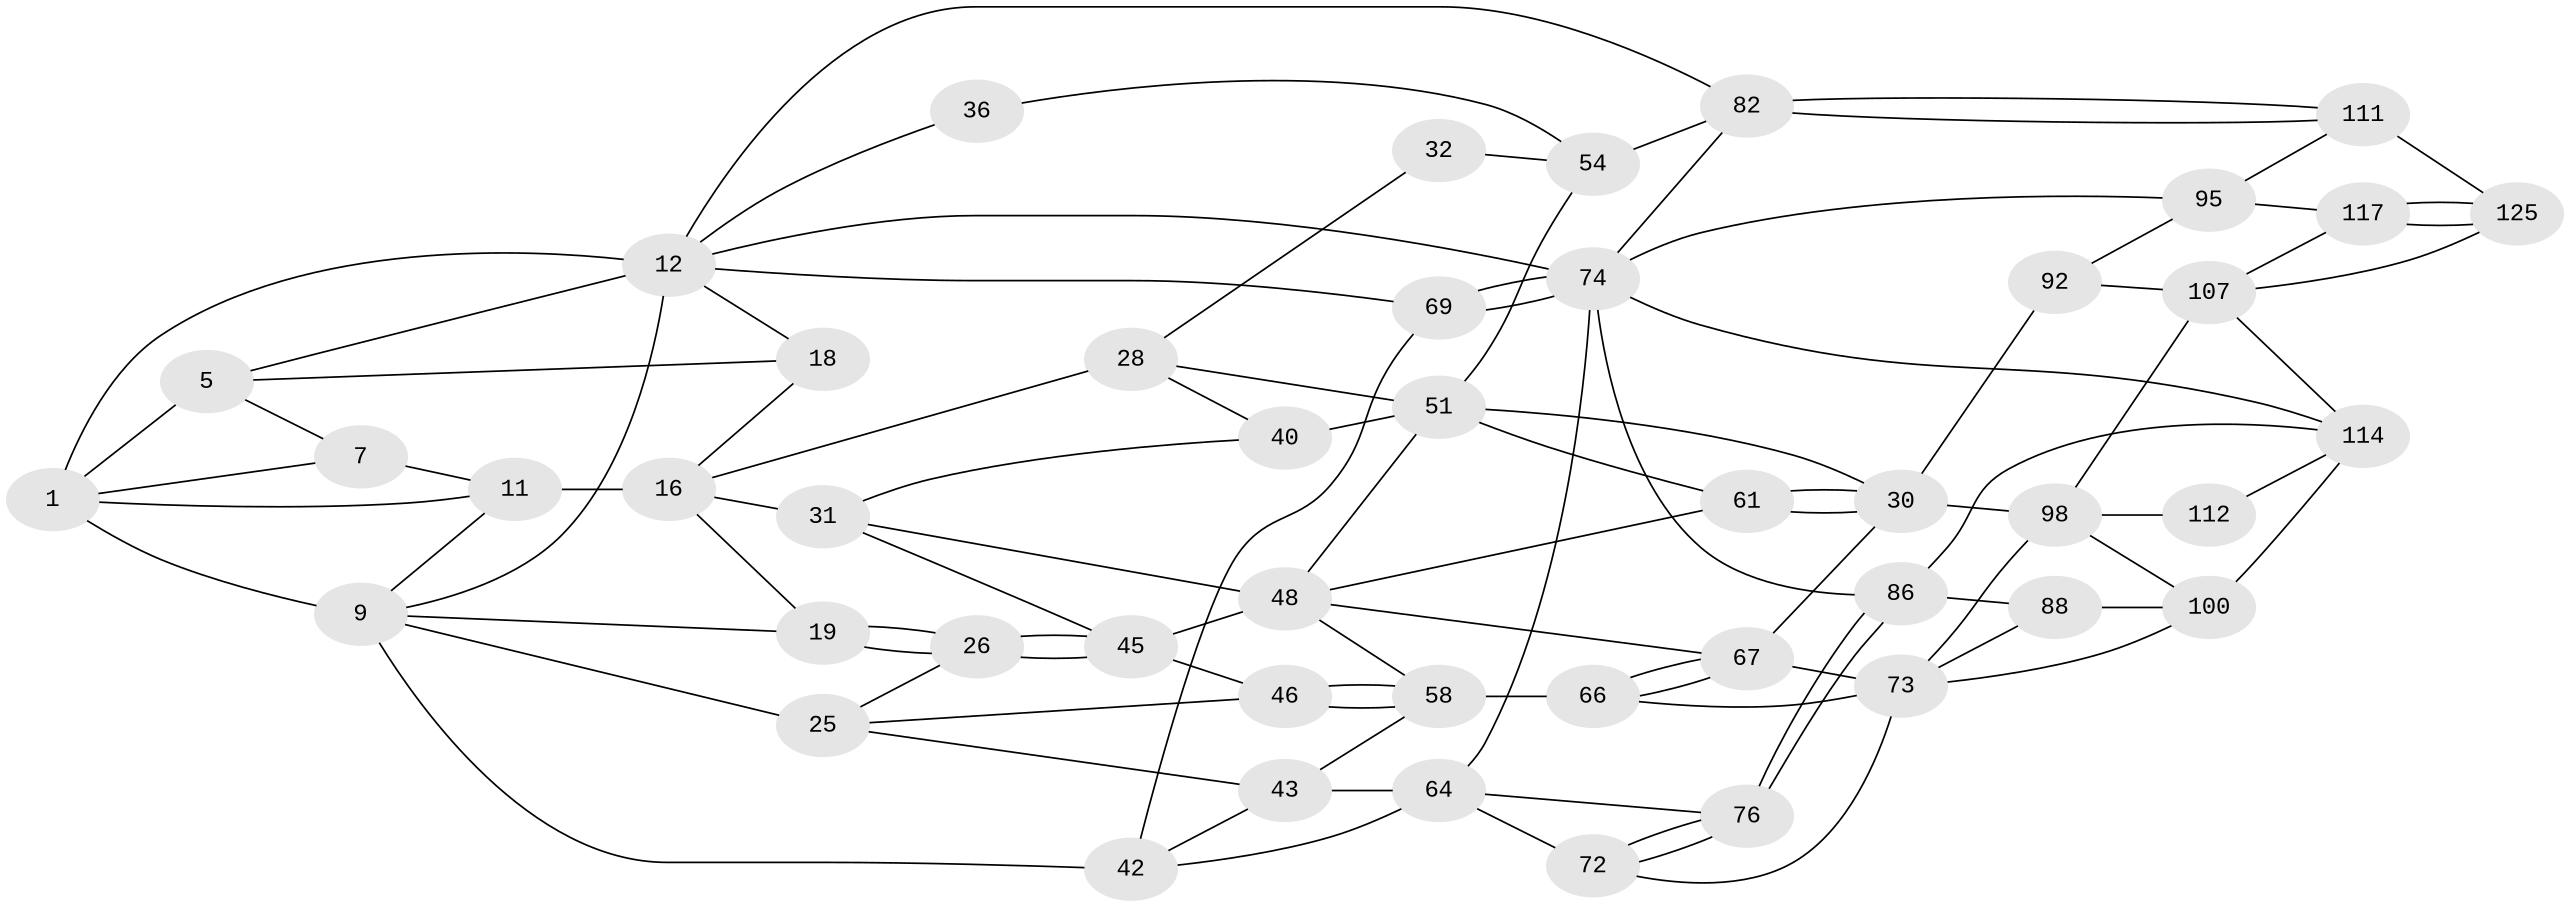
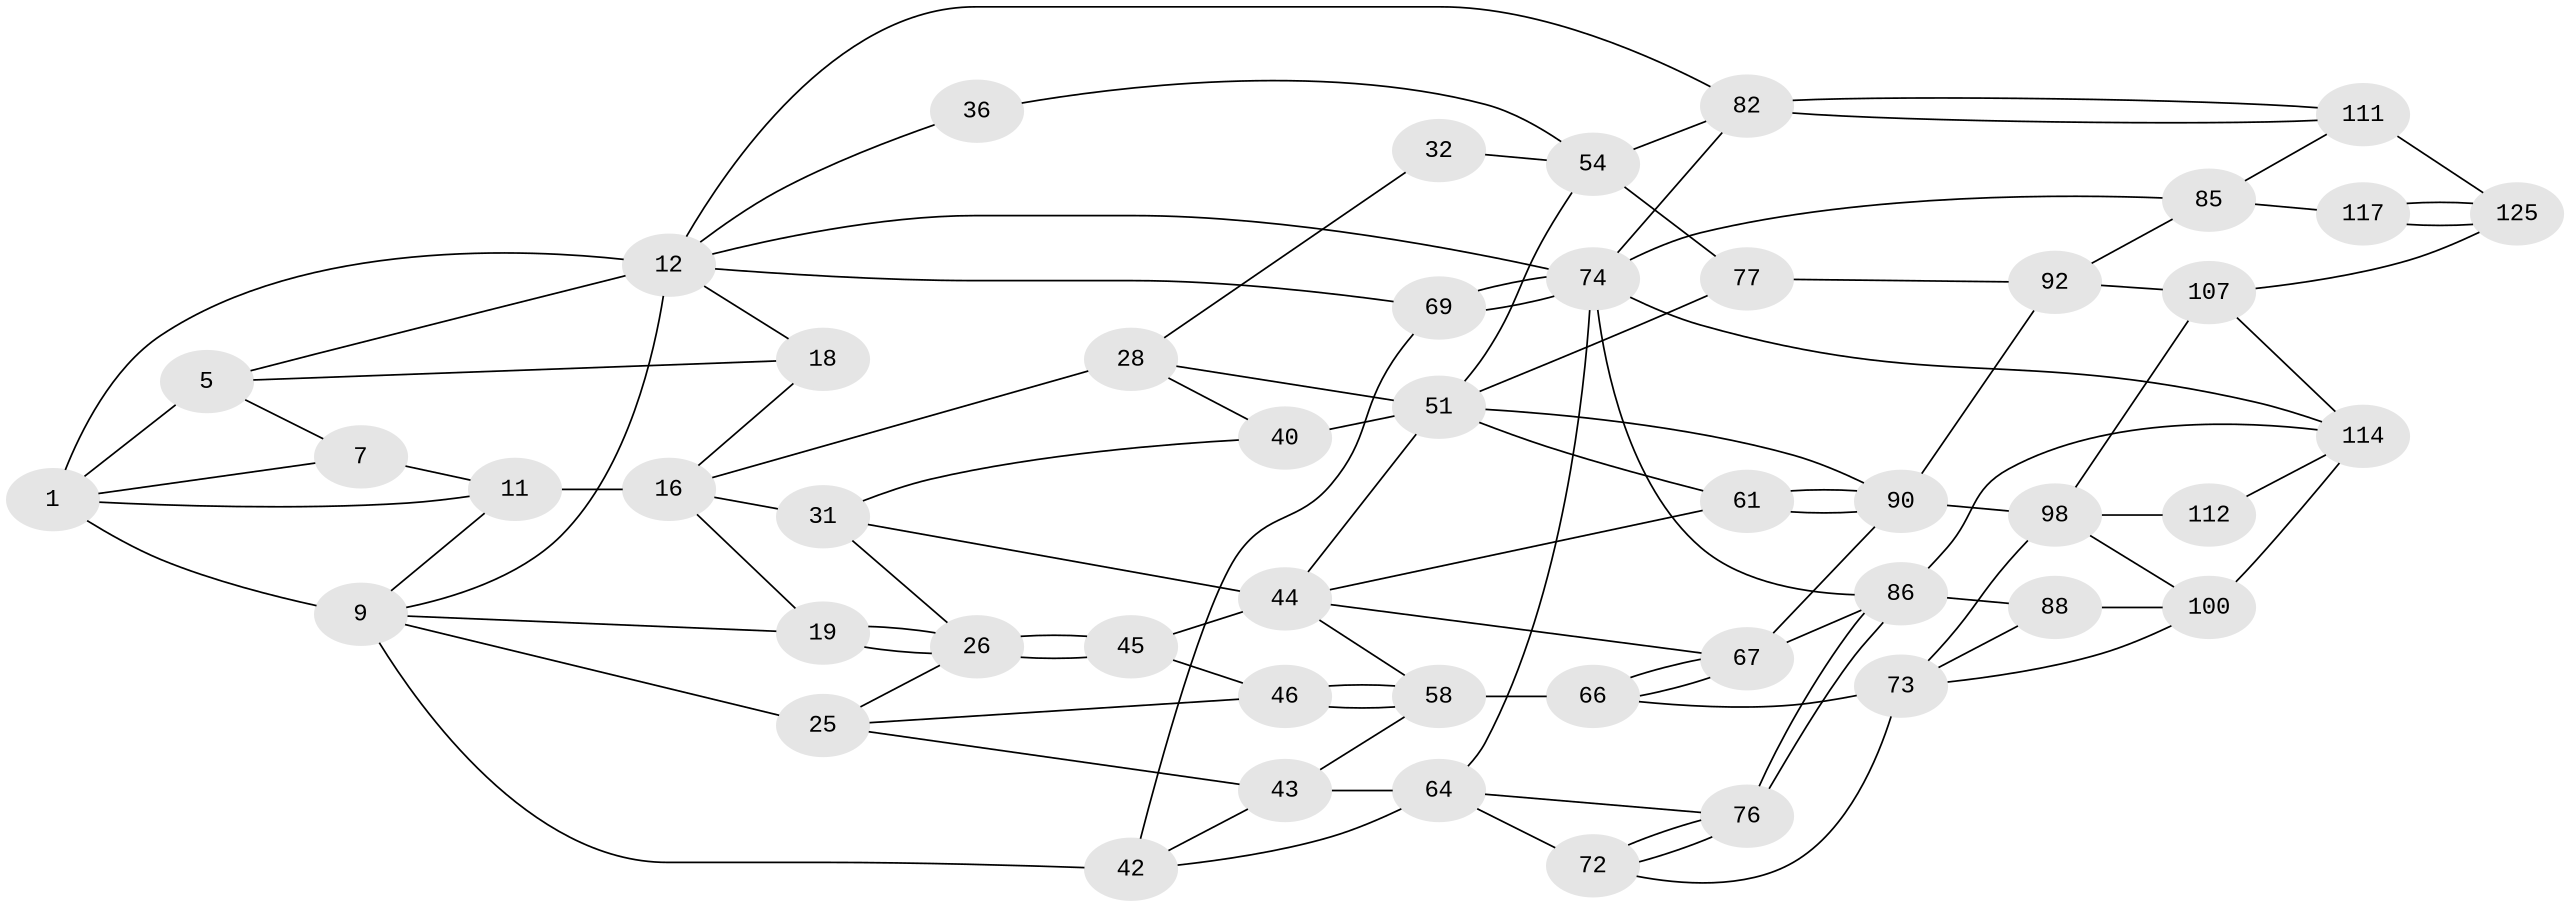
node "95": label "95" -> "85"
edge "117" -- "107": removed
node "77": added
node "30": label "30" -> "90"
edge "31" -- "45": now "31" -- "26"
node "48": label "48" -> "44"
edge "67" -- "73": now "67" -- "86"
